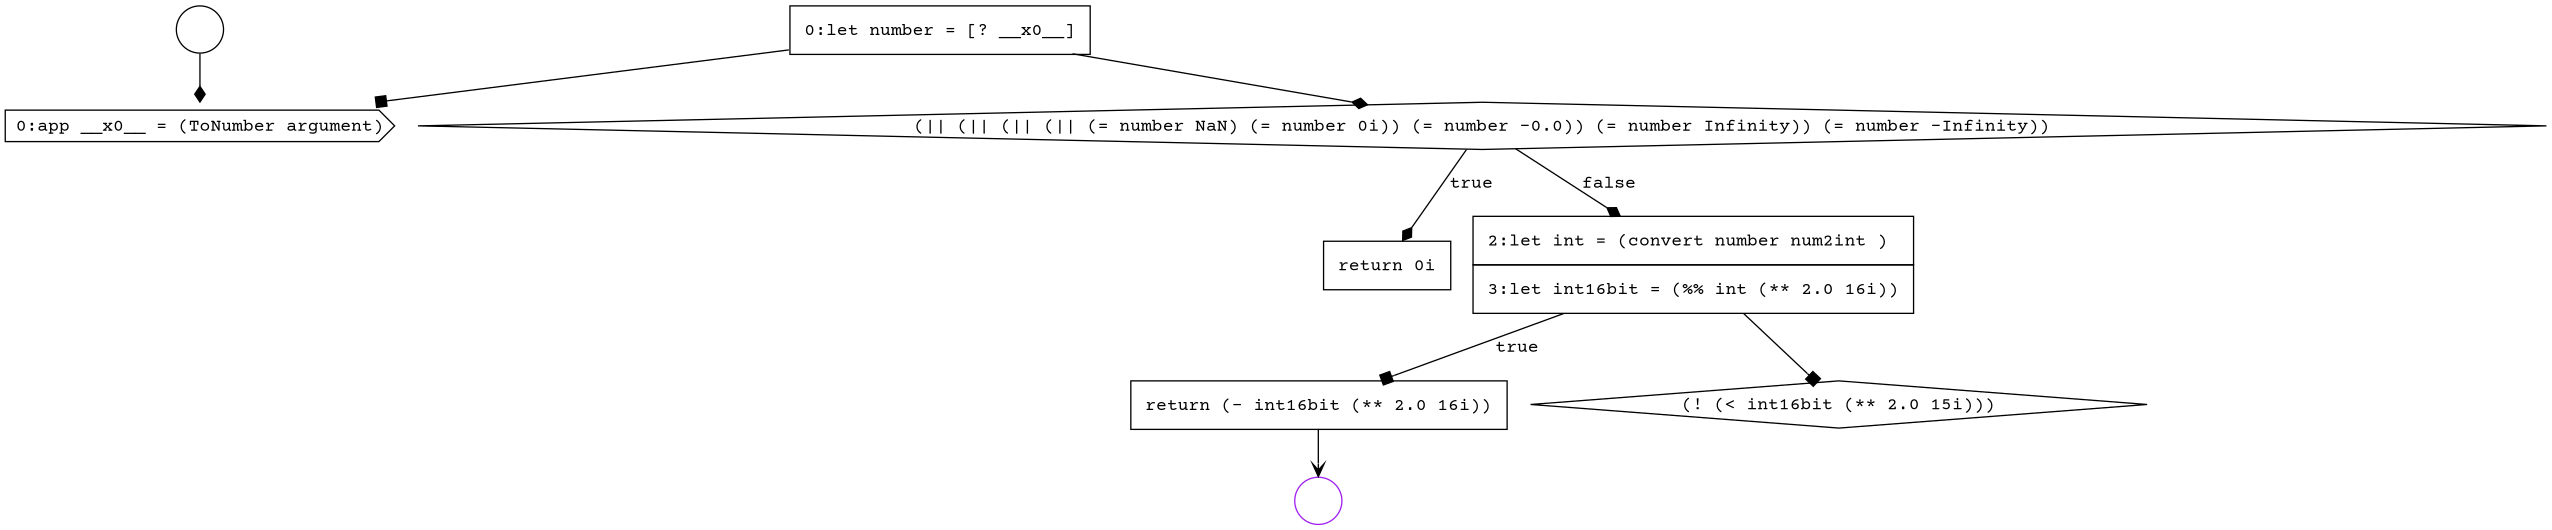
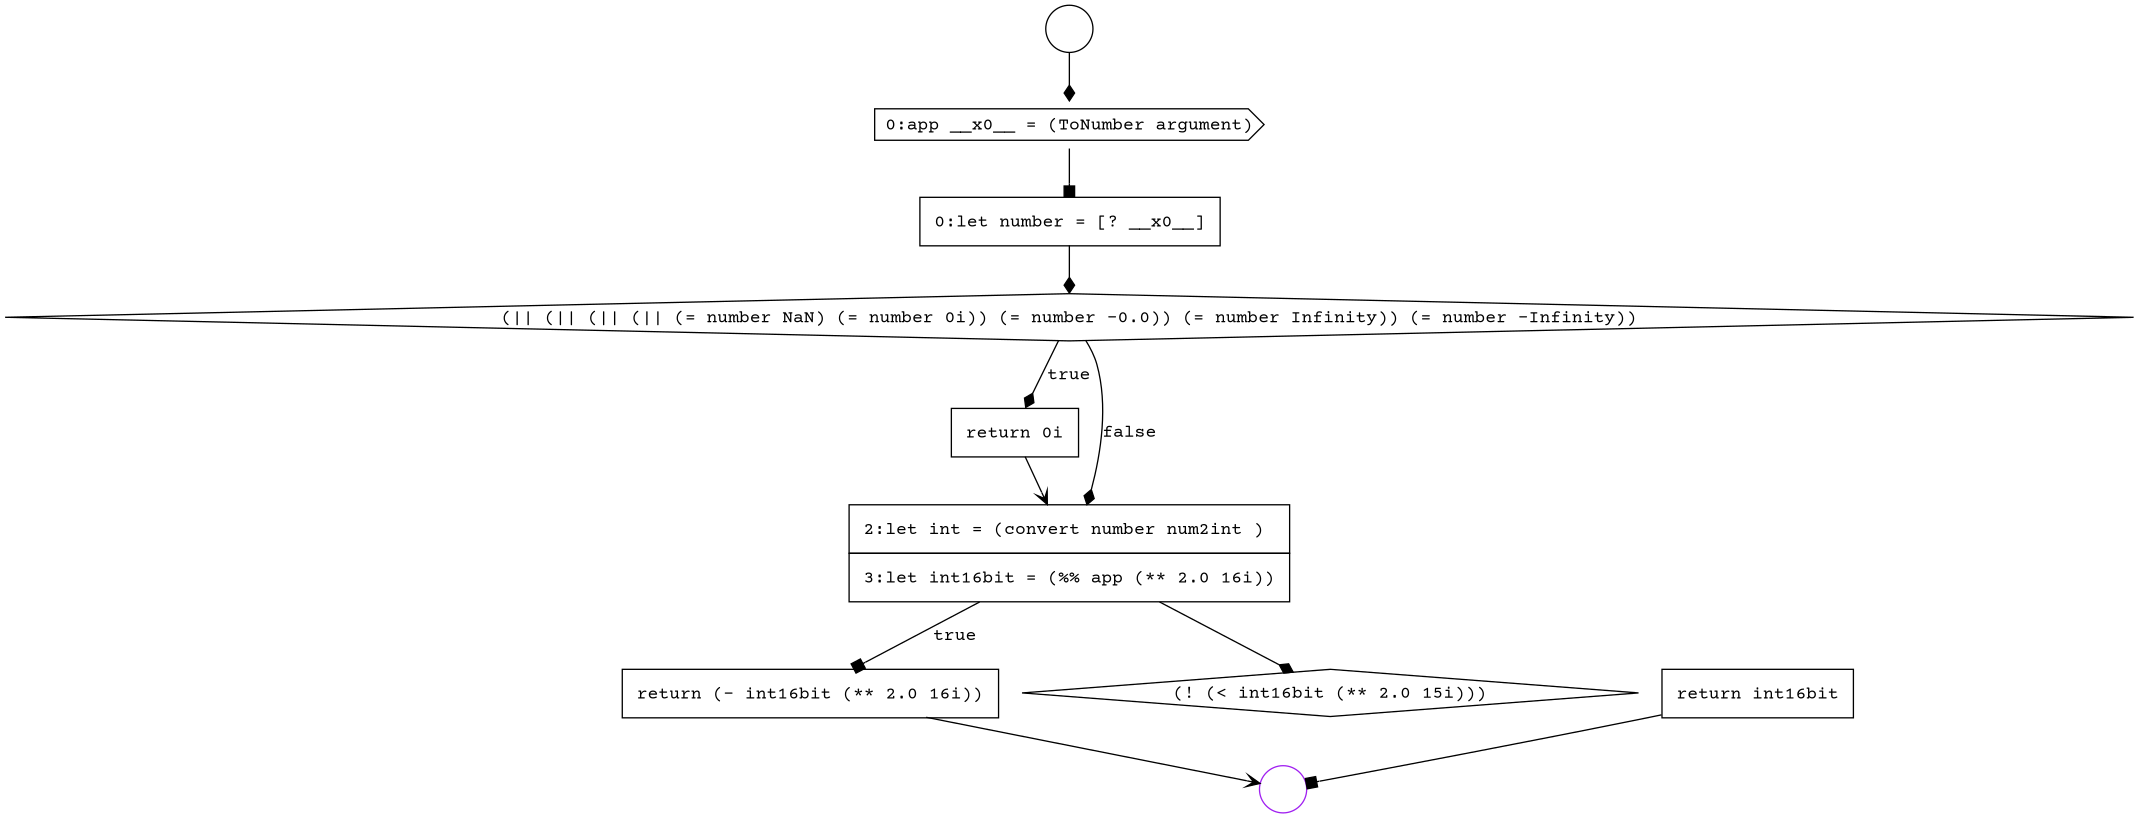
edge "0:let number = [? __x0__]" -> "0:app __x0__ = (ToNumber argument)": reversed
node "2:let int = (convert number num2int )": text "3:let int16bit = (%% int (** 2.0 16i))" -> "3:let int16bit = (%% app (** 2.0 16i))"
edge "2:let int = (convert number num2int )" -> "(! (< int16bit (** 2.0 15i)))": arrowhead box -> diamond
edge "return 0i" -> "2:let int = (convert number num2int )": added
node "return int16bit": added
